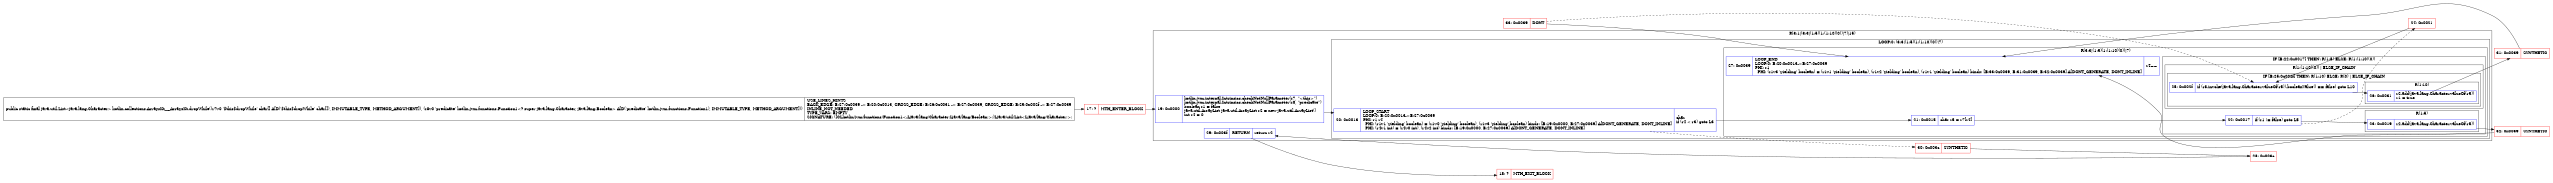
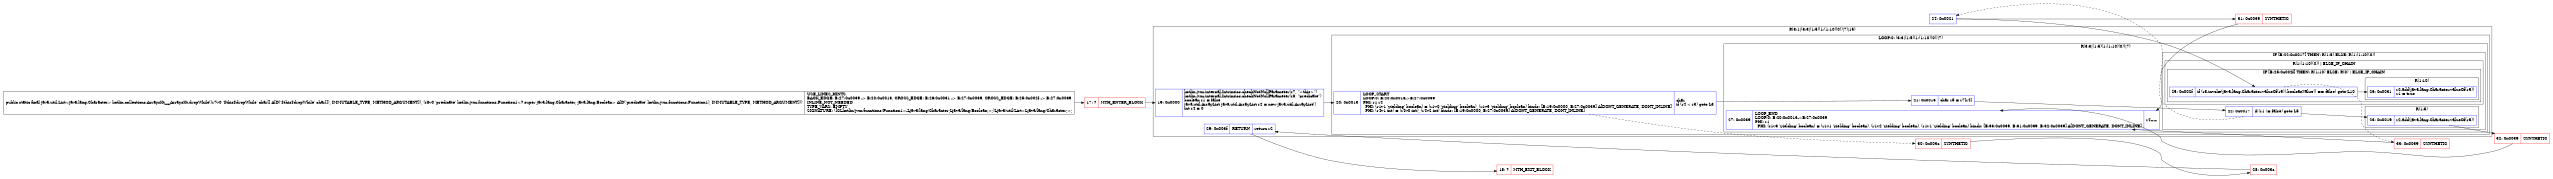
edge "33: 0x0039" -> "25: 0x002f": reversed
node "33: 0x0039": text "DONT" -> "SYNTHETIC"
node "24: 0x0021": color red -> blue
edge "26: 0x0031" -> "31: 0x0039": now "24: 0x0021" -> "31: 0x0039"
